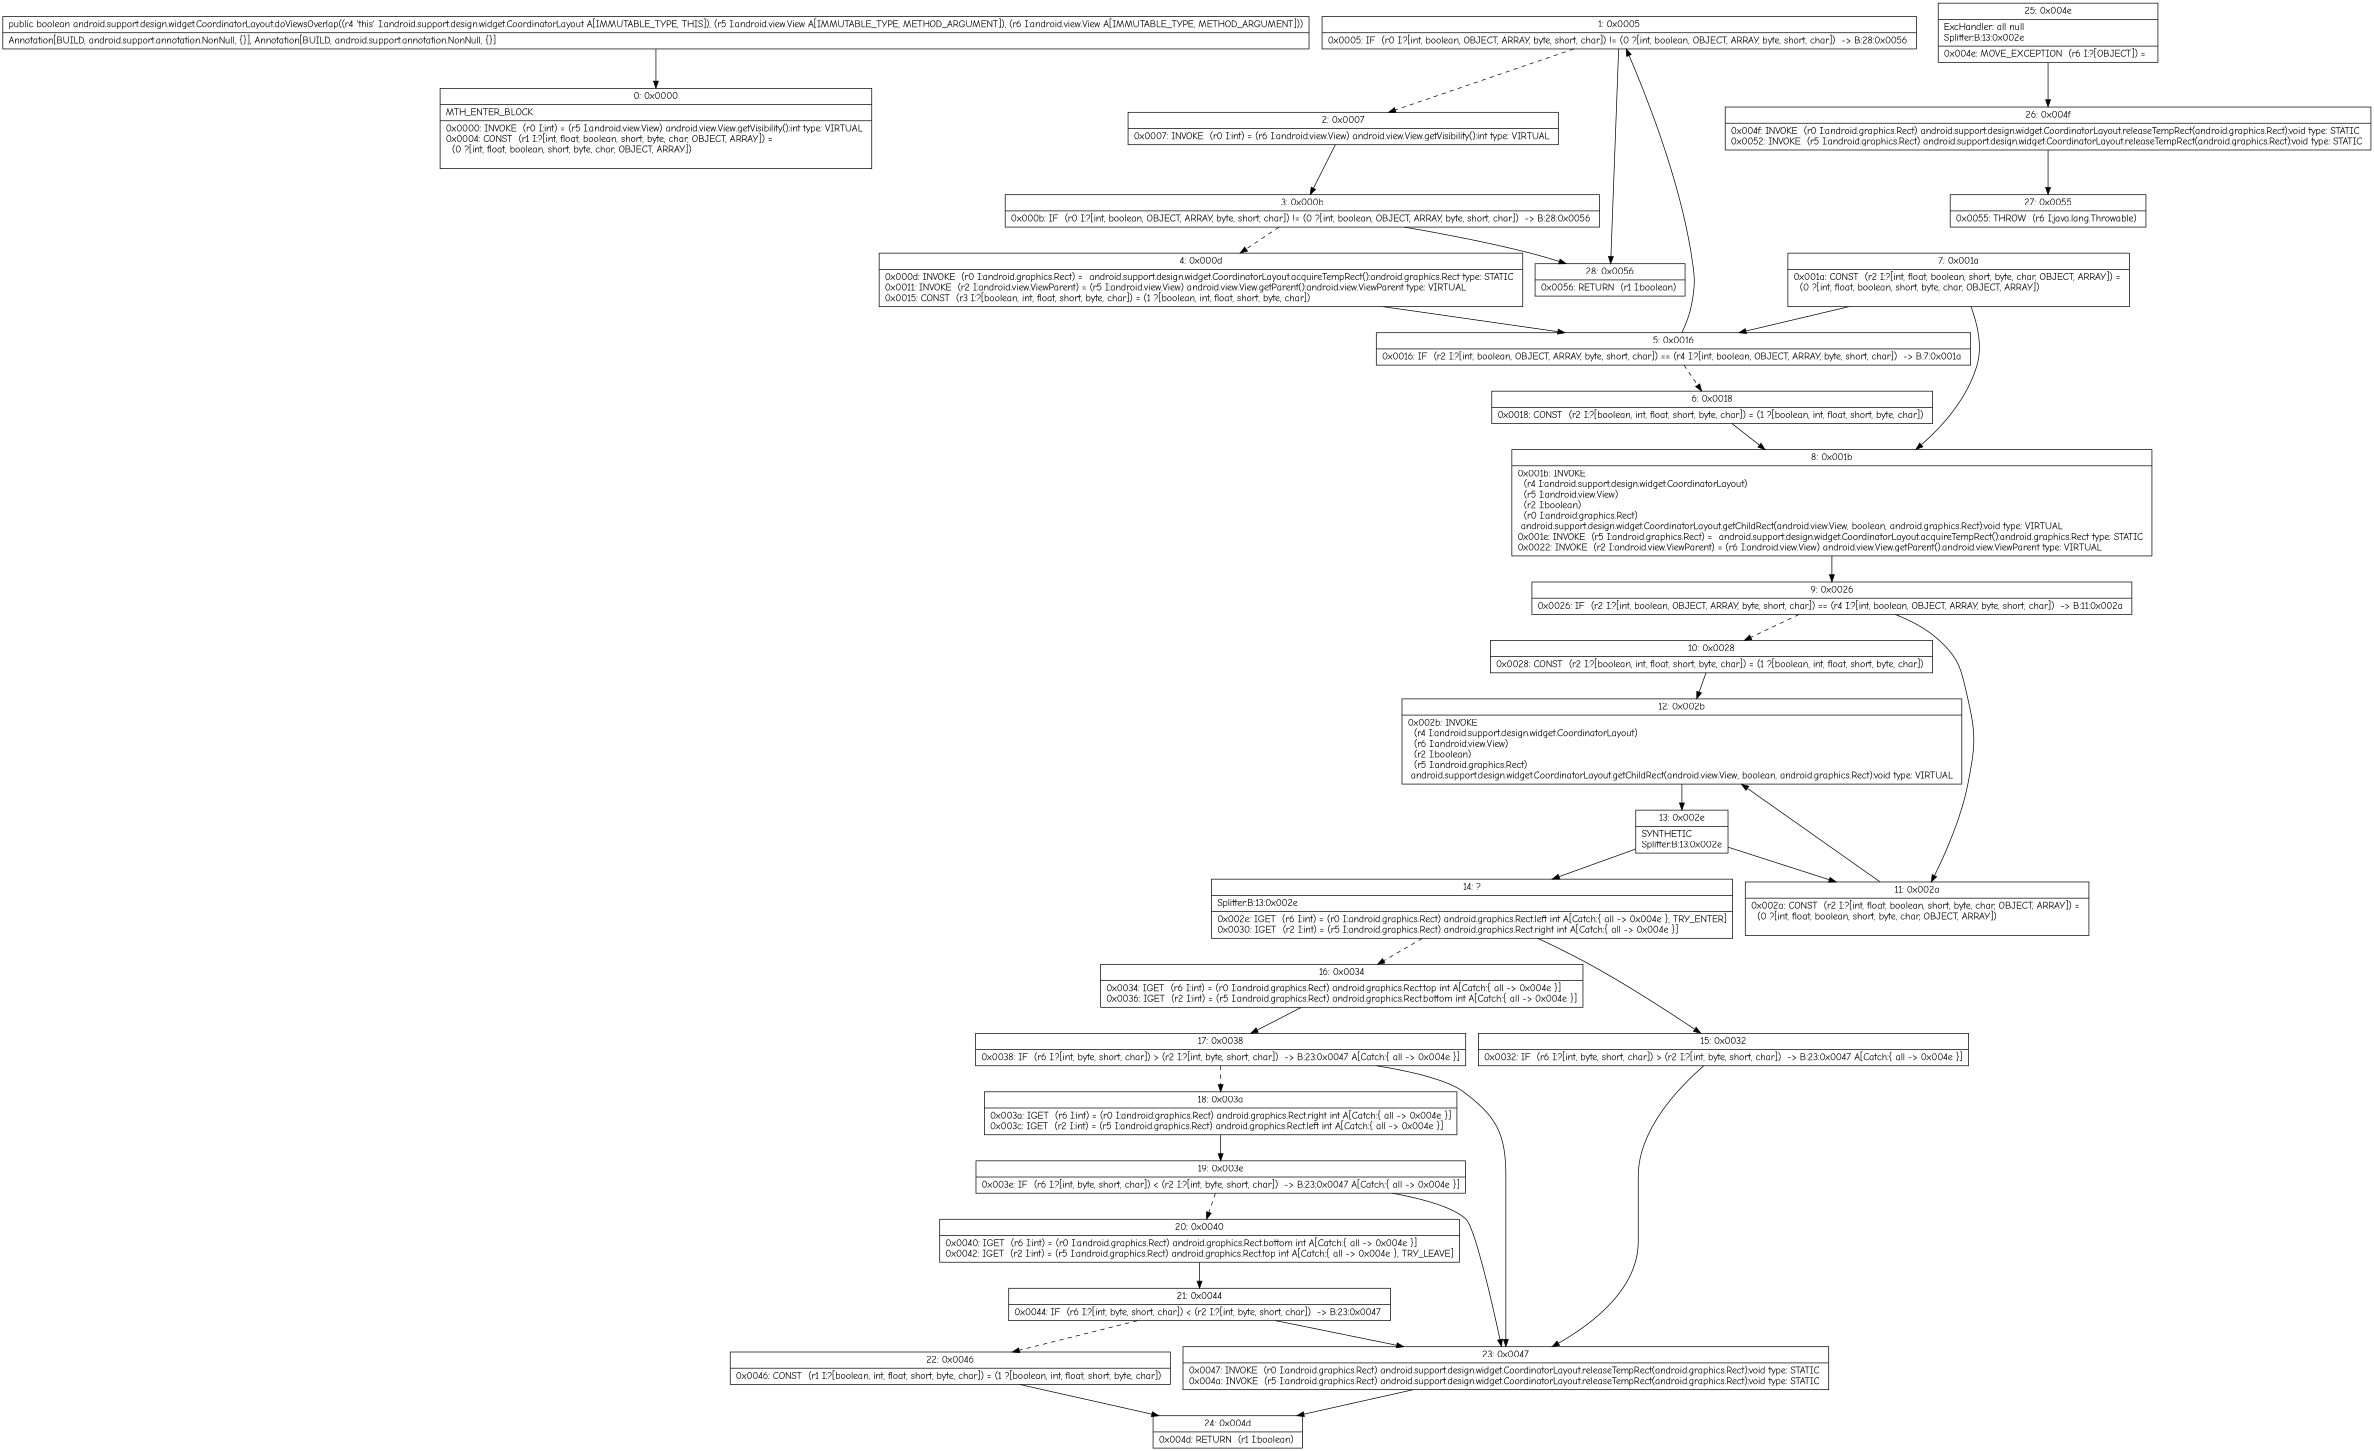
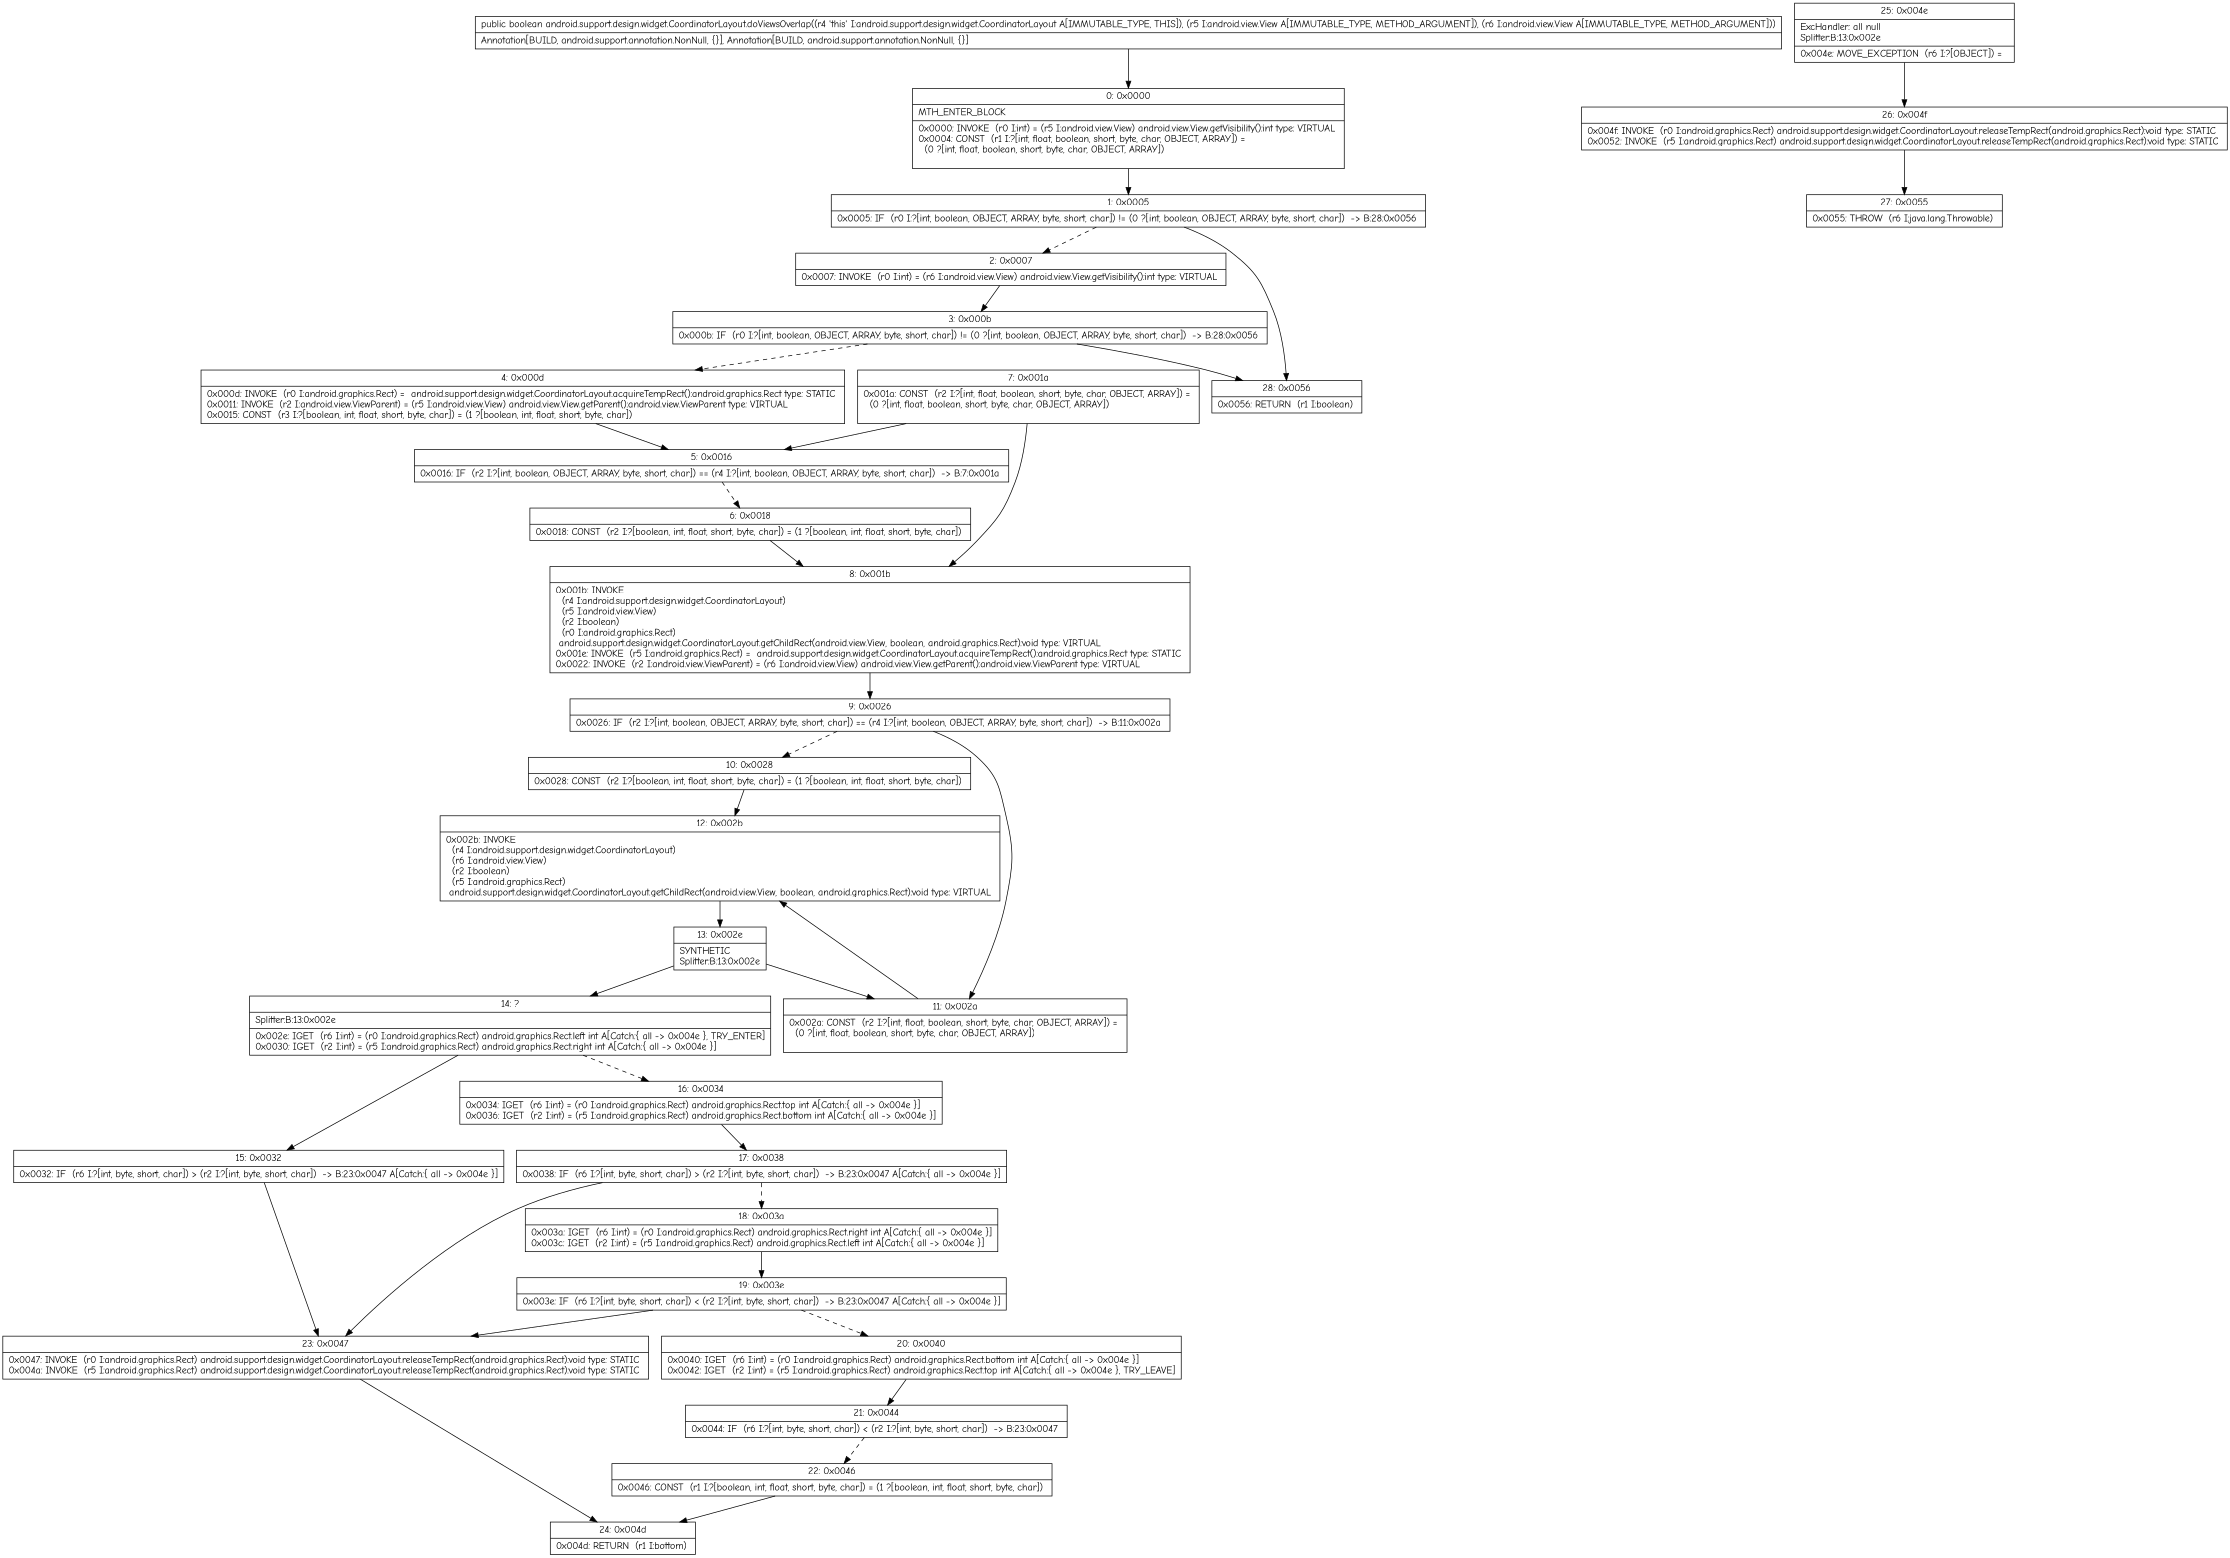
edge "5: 0x0016" -> "1: 0x0005": now "0: 0x0000" -> "1: 0x0005"
edge "21: 0x0044" -> "23: 0x0047": removed
node "24: 0x004d": text "0x004d: RETURN  (r1 I:boolean)" -> "0x004d: RETURN  (r1 I:bottom)"
